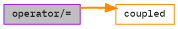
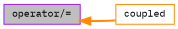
edge "operator/=" -> "coupled": reversed
